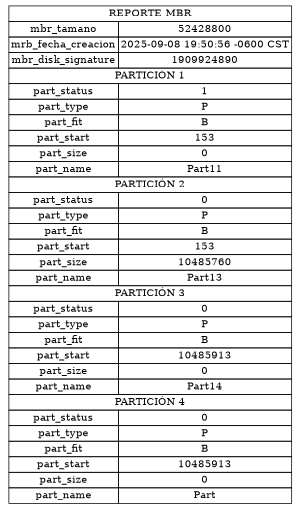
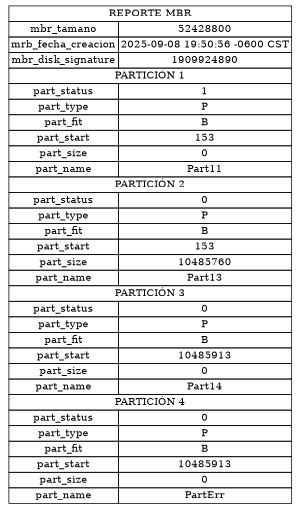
node "REPORTE MBR": text "Part" -> "PartErr"
